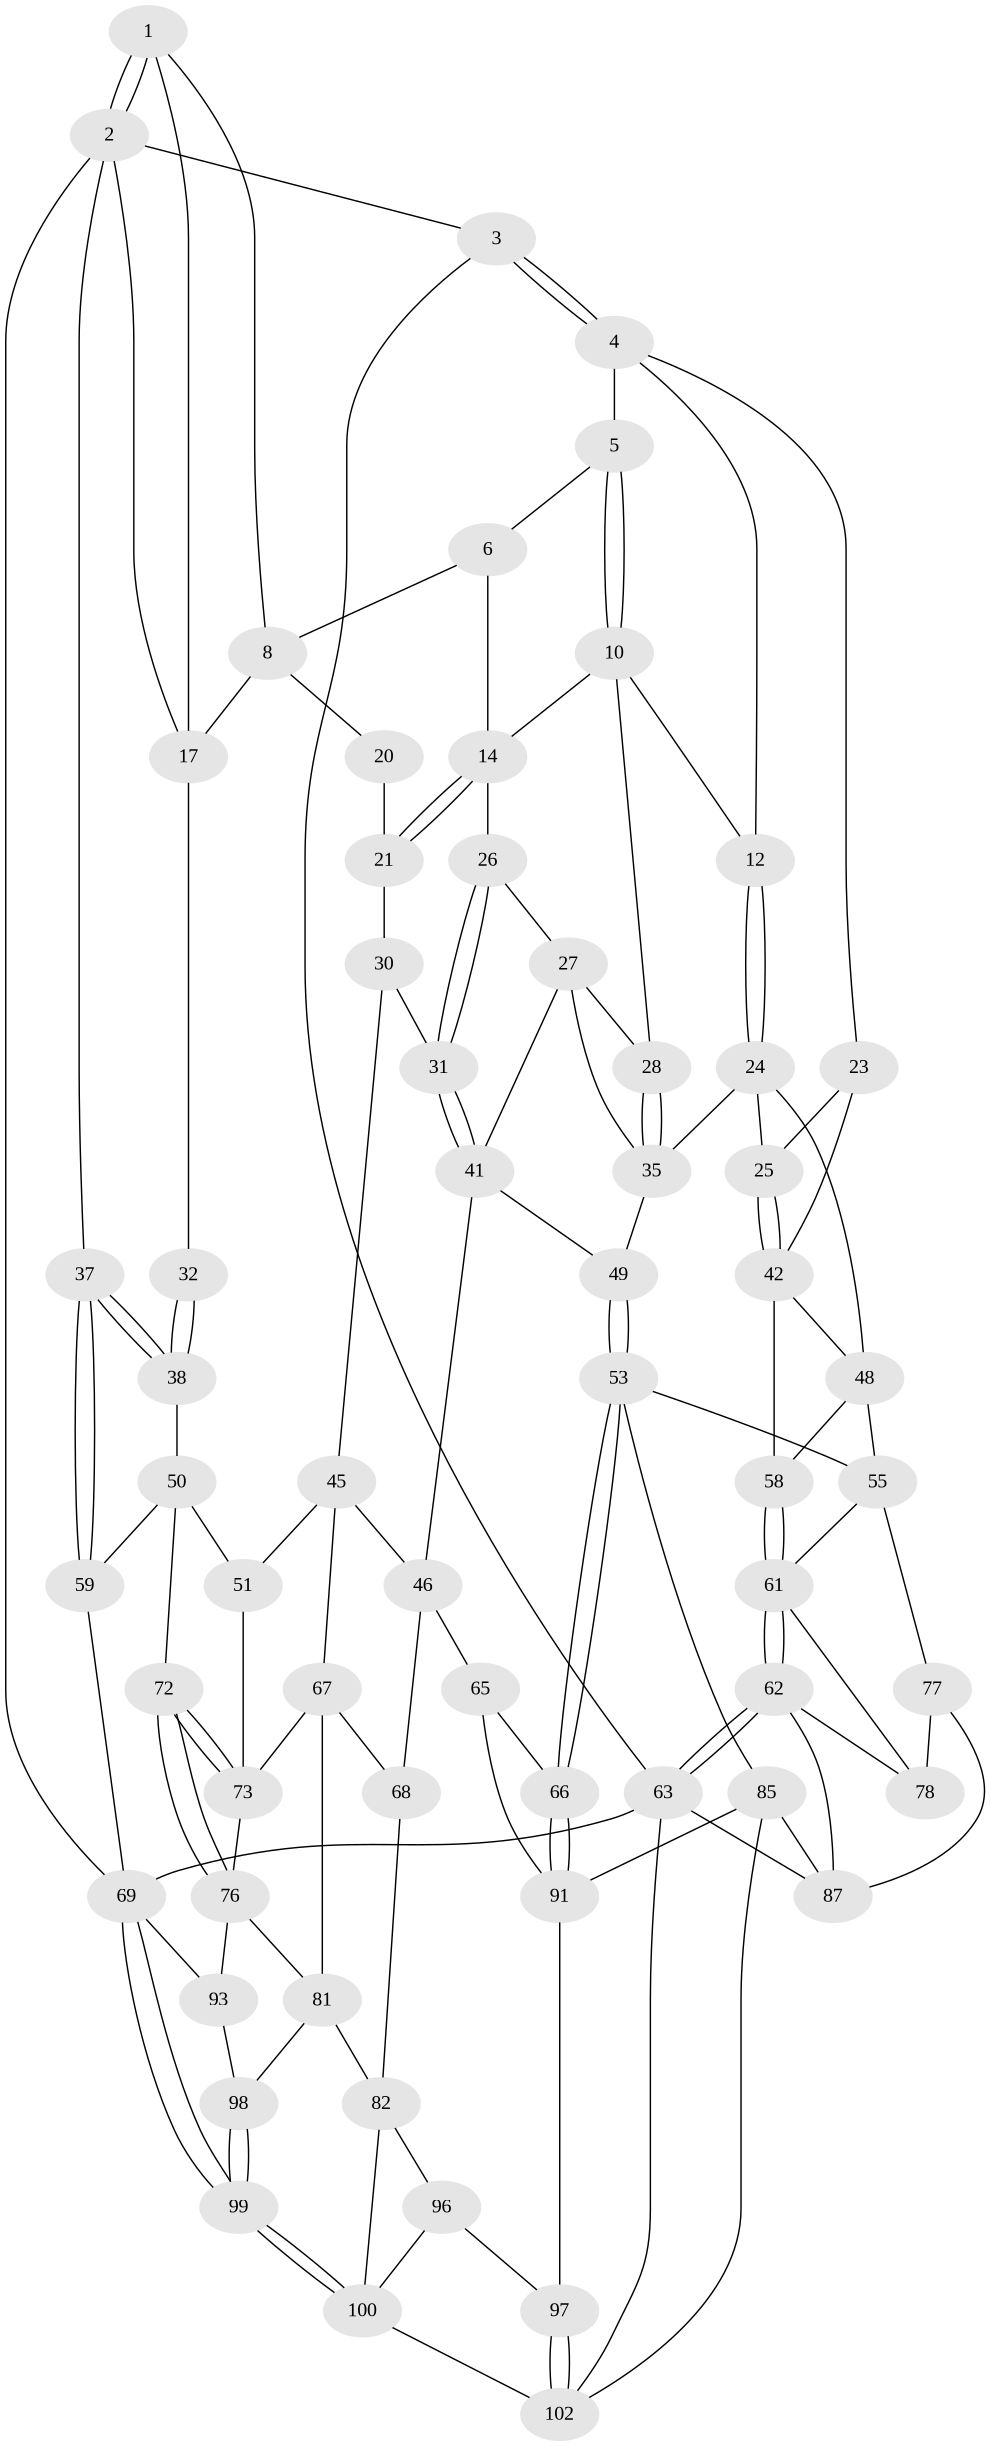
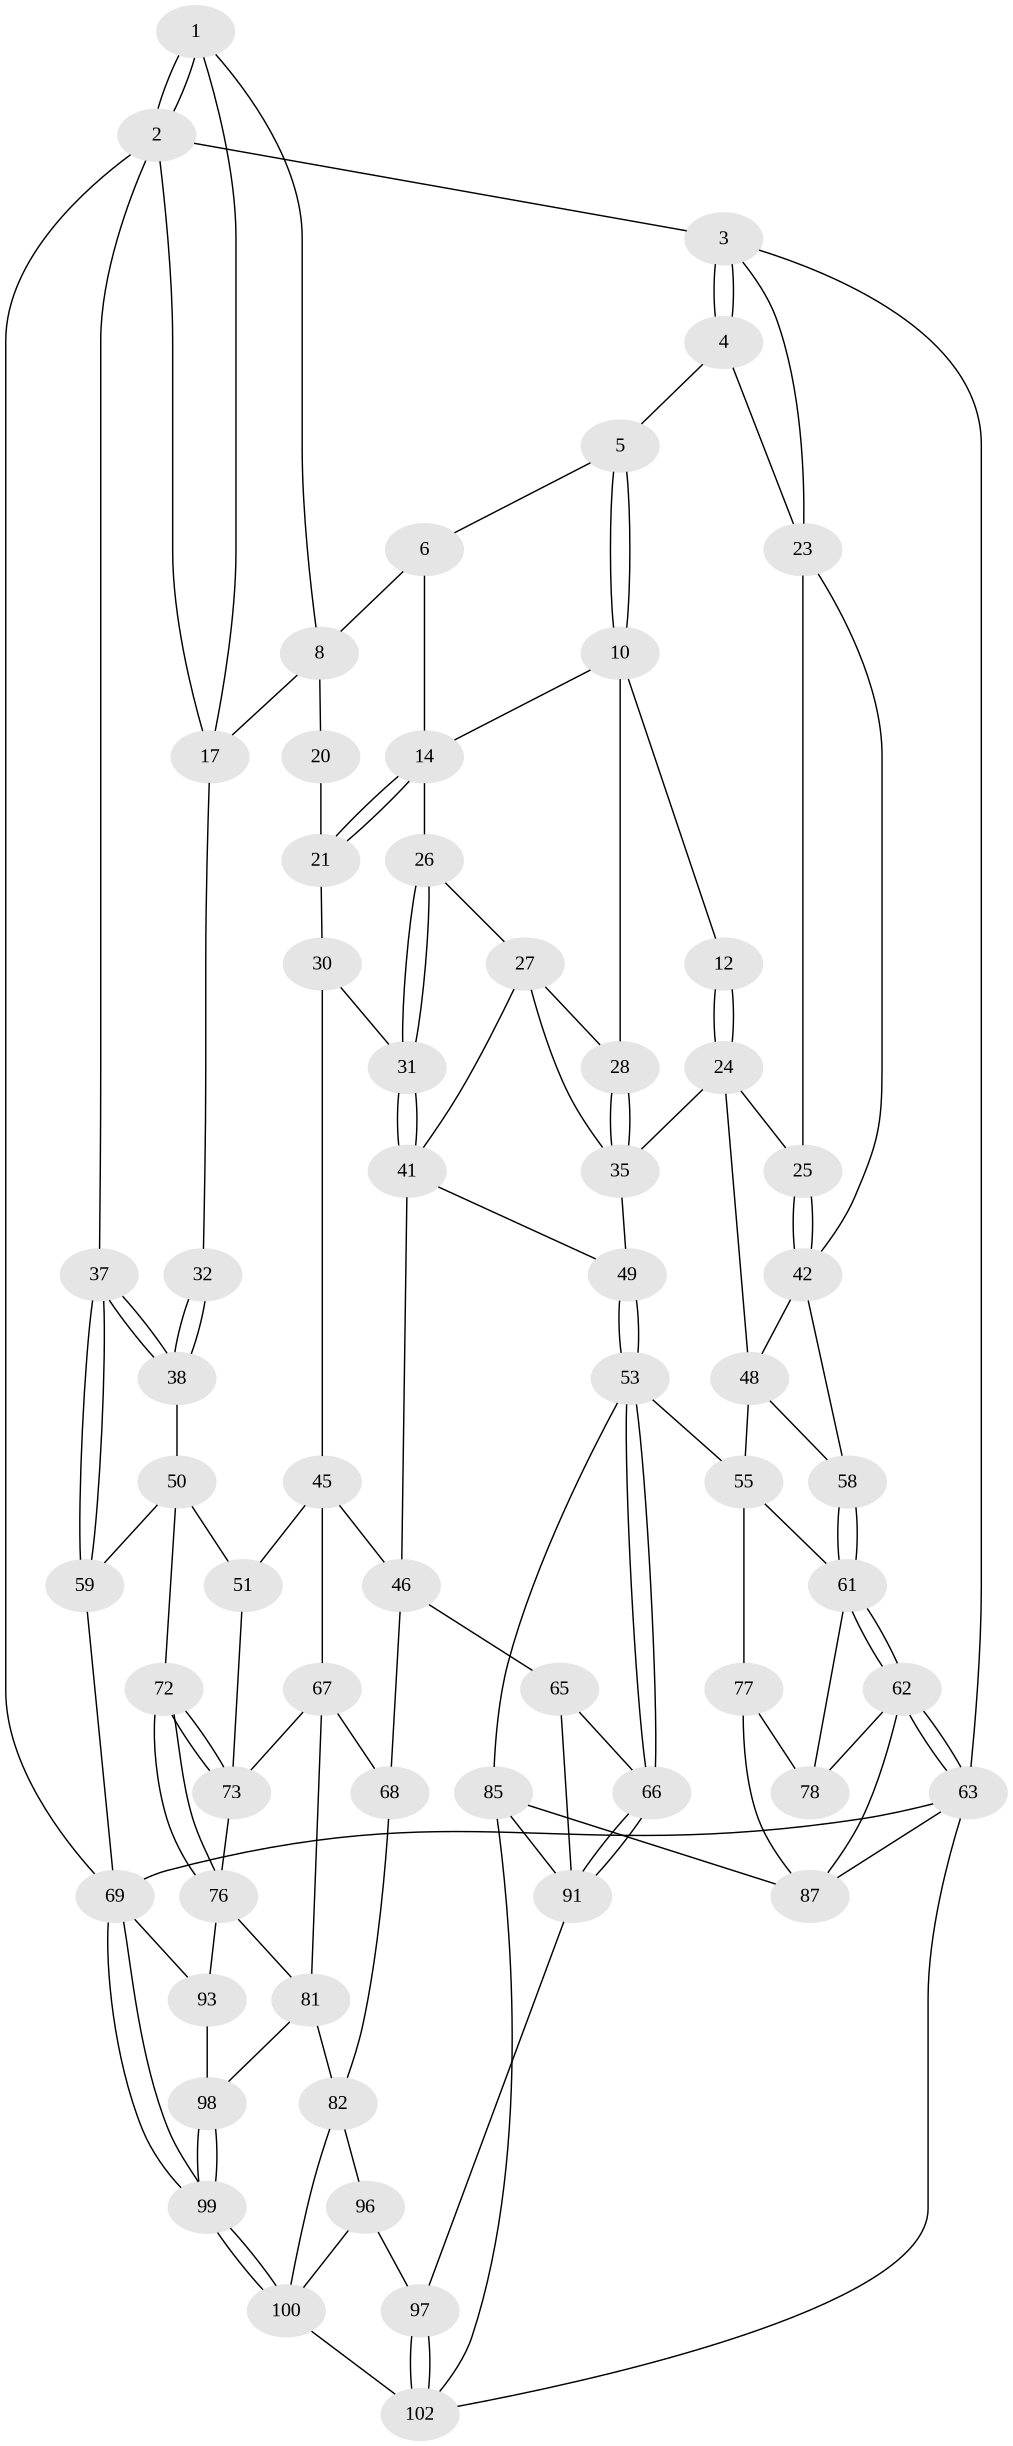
edge "3" -- "23": added
edge "4" -- "12": removed
